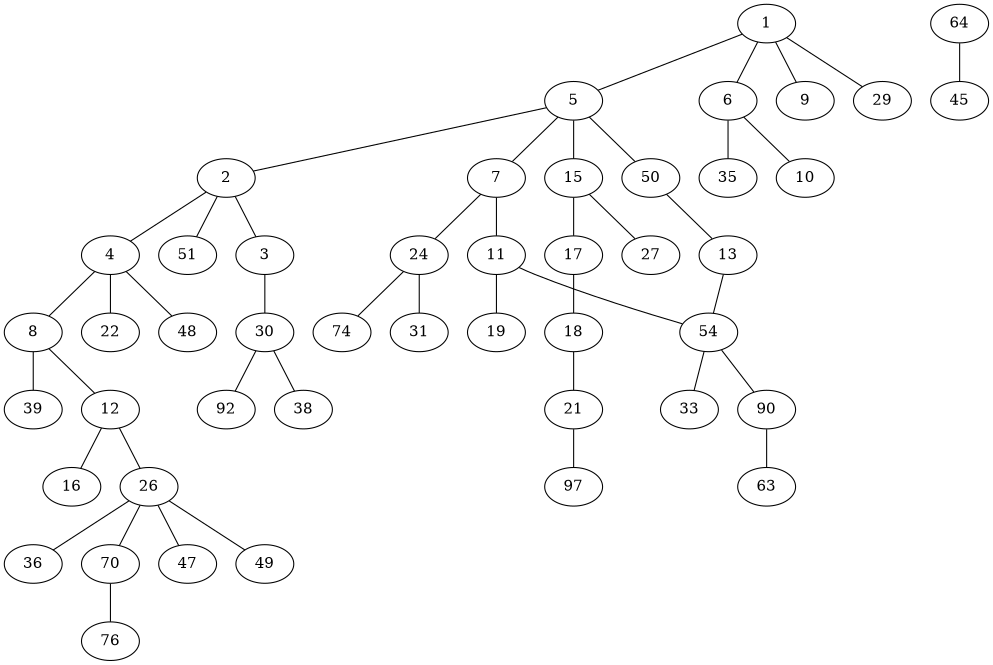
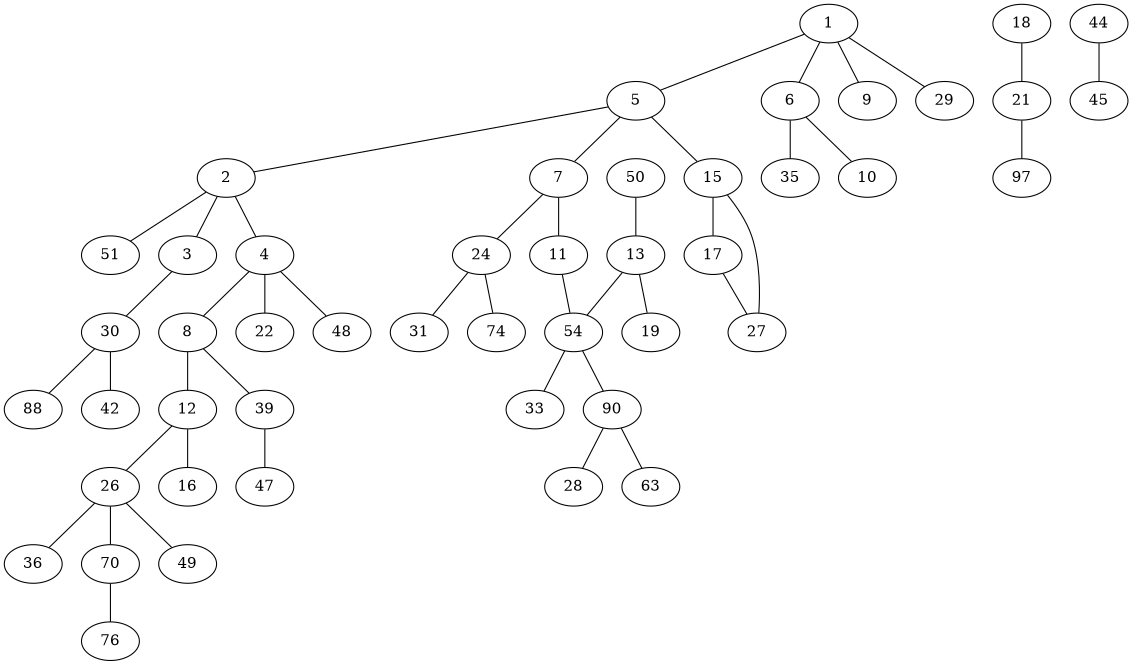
node "64": label "64" -> "44"
edge "5" -- "50": removed
edge "11" -- "19": now "13" -- "19"
edge "17" -- "18": now "17" -- "27"
node "92": label "92" -> "42"
node "38": label "38" -> "88"
node "28": added
edge "26" -- "47": now "39" -- "47"
